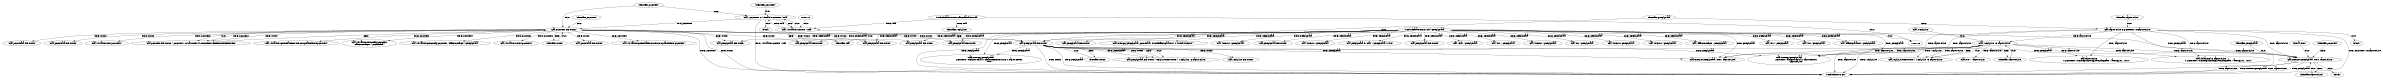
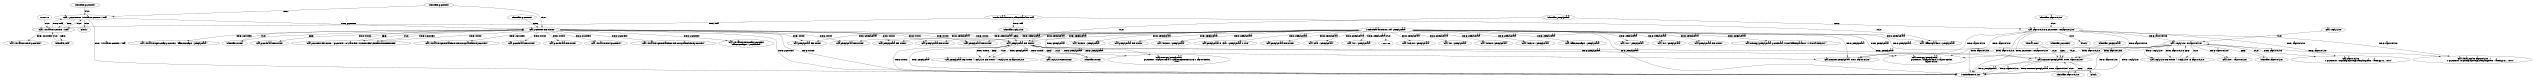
edge "(MethodParameterIn,effect_handle_t self)" -> "1000106": now "(MethodParameterIn,effect_handle_t self)" -> "(Call,(effect_param_t *)pReplyData)"
edge "(Call,pContext == NULL)" -> "(Call,Visualizer_reset(pContext))": now "(Call,(VisualizerContext *)self)" -> "(Call,Visualizer_reset(pContext))"
